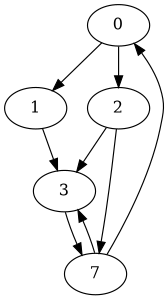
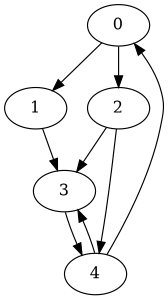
node "7": label "7" -> "4"
